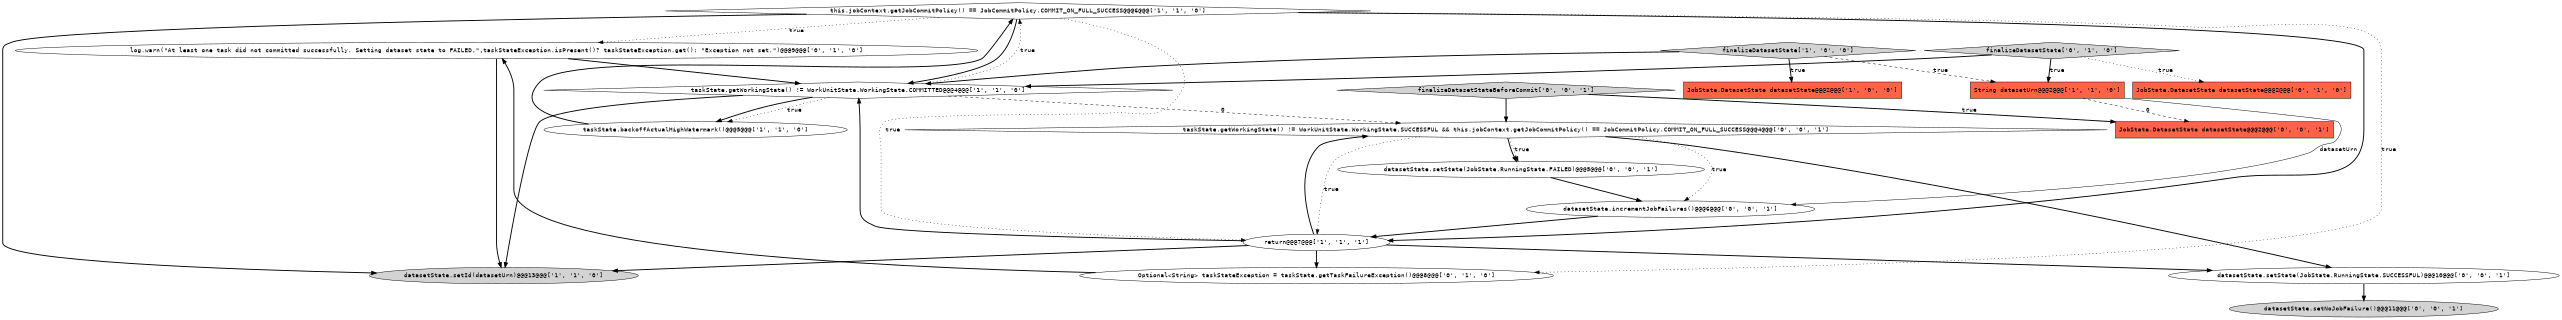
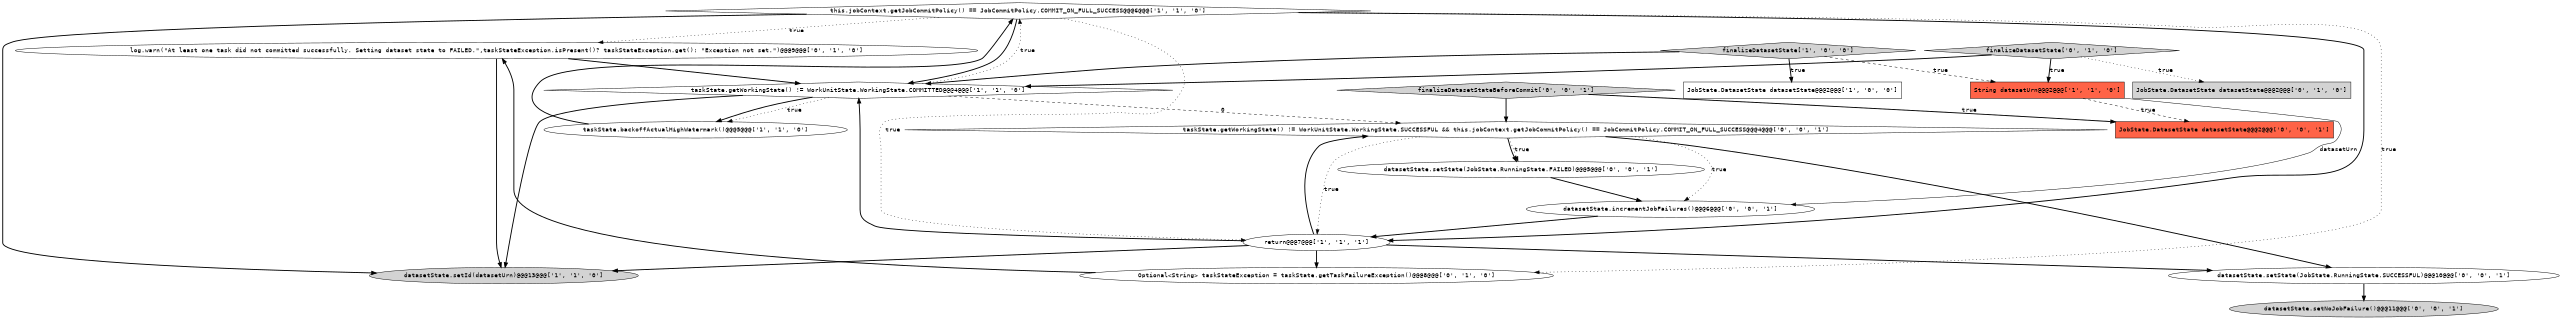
node "JobState.DatasetState datasetState@@@2@@@['1', '0', '0']": fillcolor tomato -> white
node "JobState.DatasetState datasetState@@@2@@@['0', '1', '0']": fillcolor tomato -> lightgray
edge "String datasetUrn@@@2@@@['1', '1', '0']" -> "JobState.DatasetState datasetState@@@2@@@['0', '0', '1']": label "0" -> "true"
